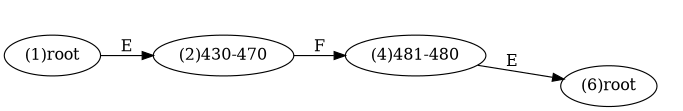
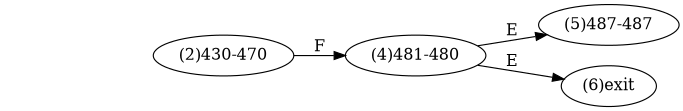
node "(5)487-487": added
node "(1)root": removed
node "(6)root": label "(6)root" -> "(6)exit"
